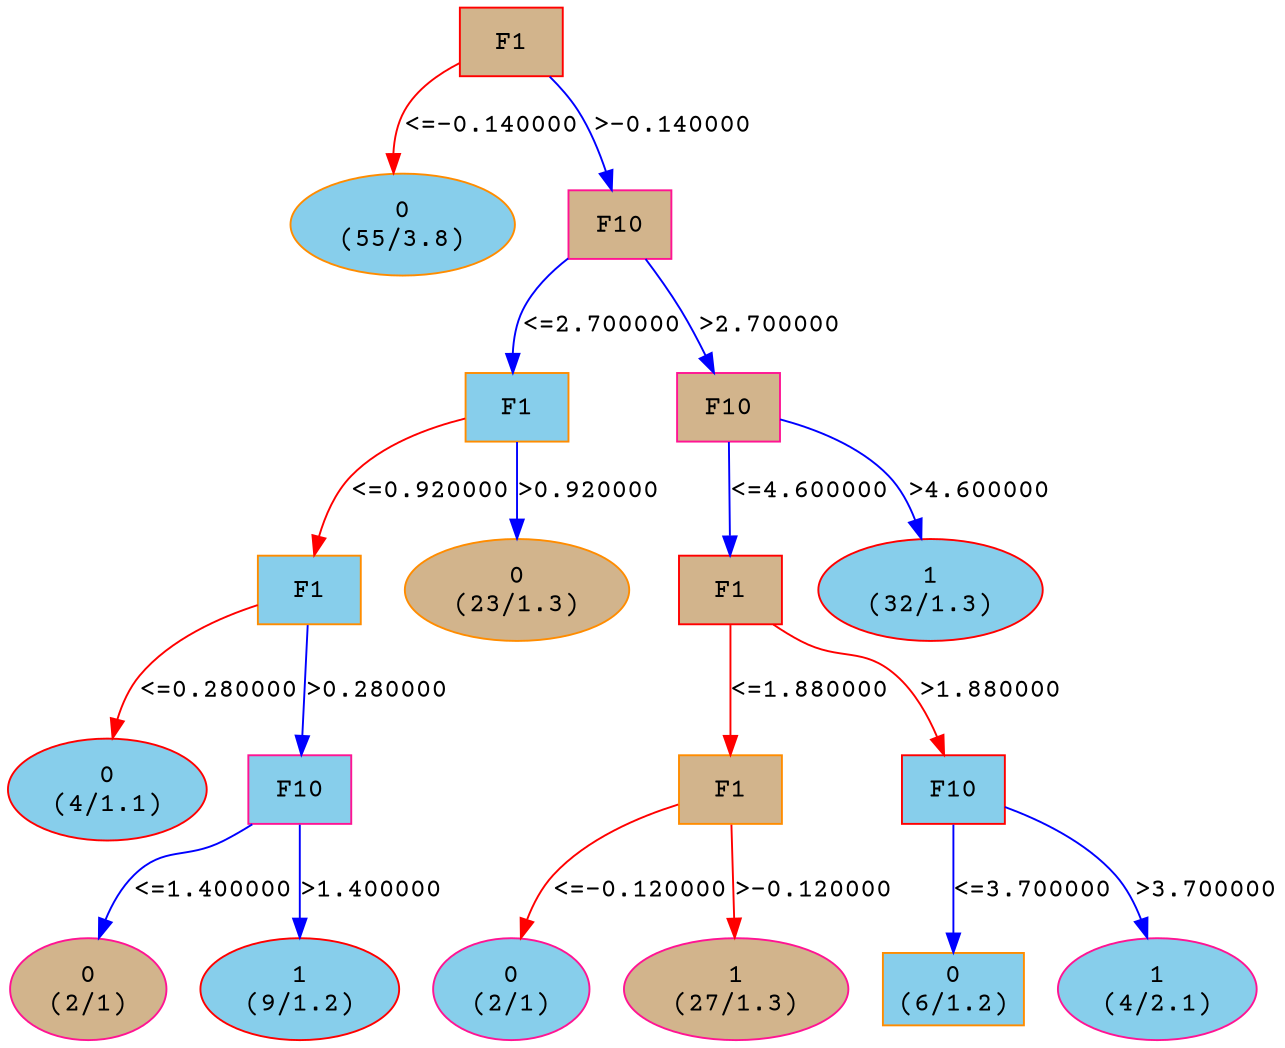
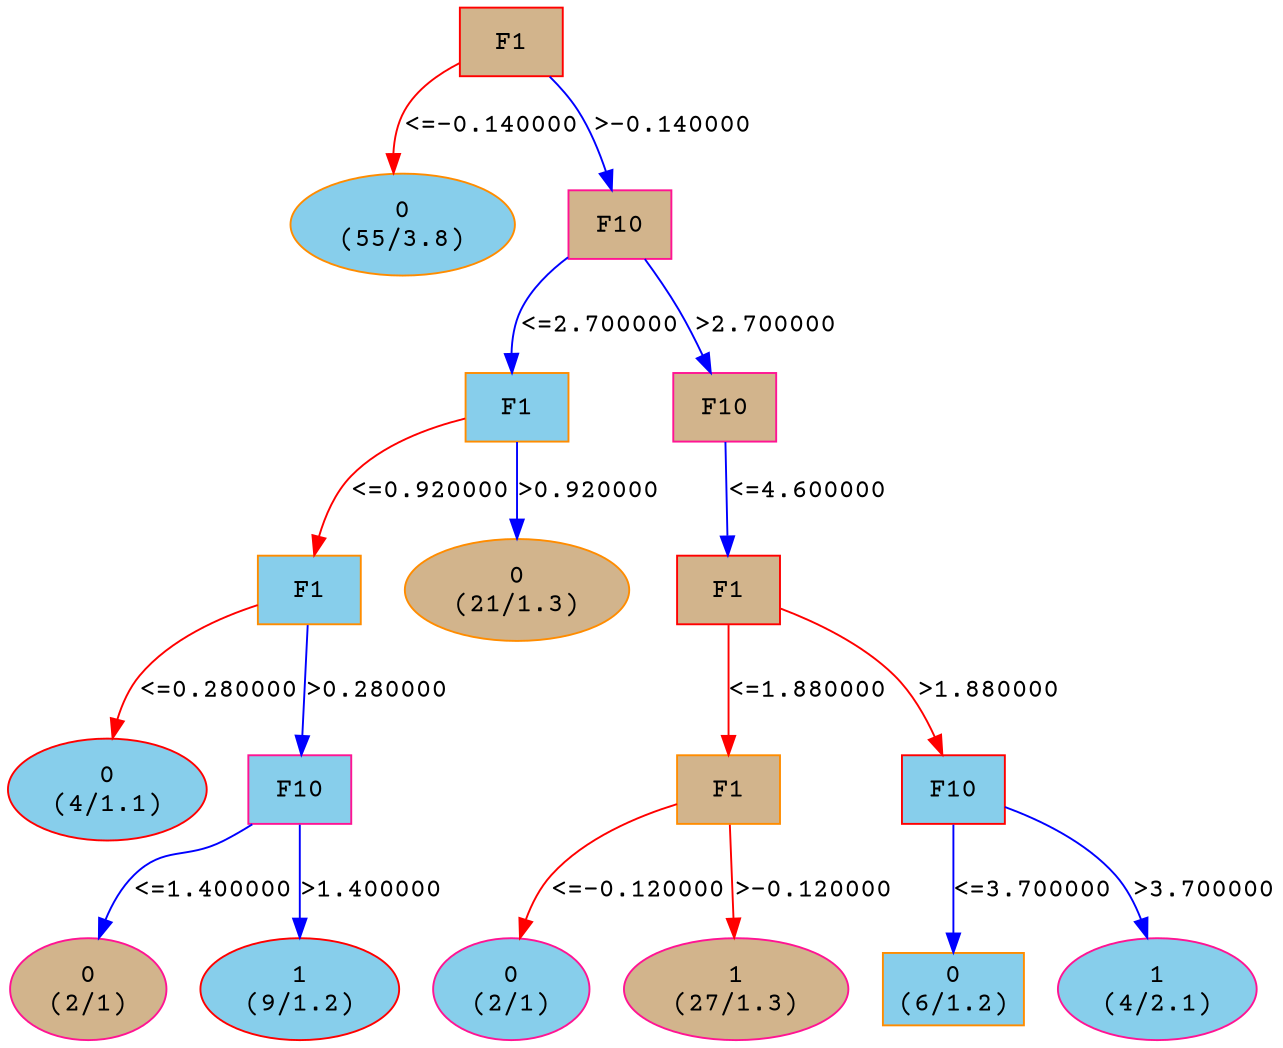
node "0 (23/1.3)": label "0 (23/1.3)" -> "0 (21/1.3)"
node "1 (32/1.3)": removed
